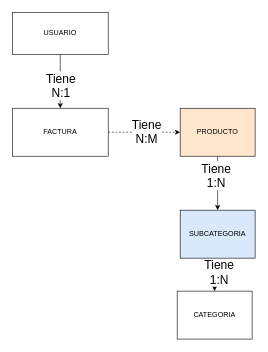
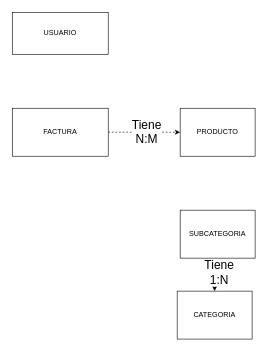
edge "USUARIO" -> "FACTURA": removed, label "Tiene N:1"
node "PRODUCTO": fillcolor #ffe6cc -> #ffffff
edge "PRODUCTO" -> "SUBCATEGORIA": removed, label "Tiene 1:N"
node "SUBCATEGORIA": fillcolor #dae8fc -> #ffffff
